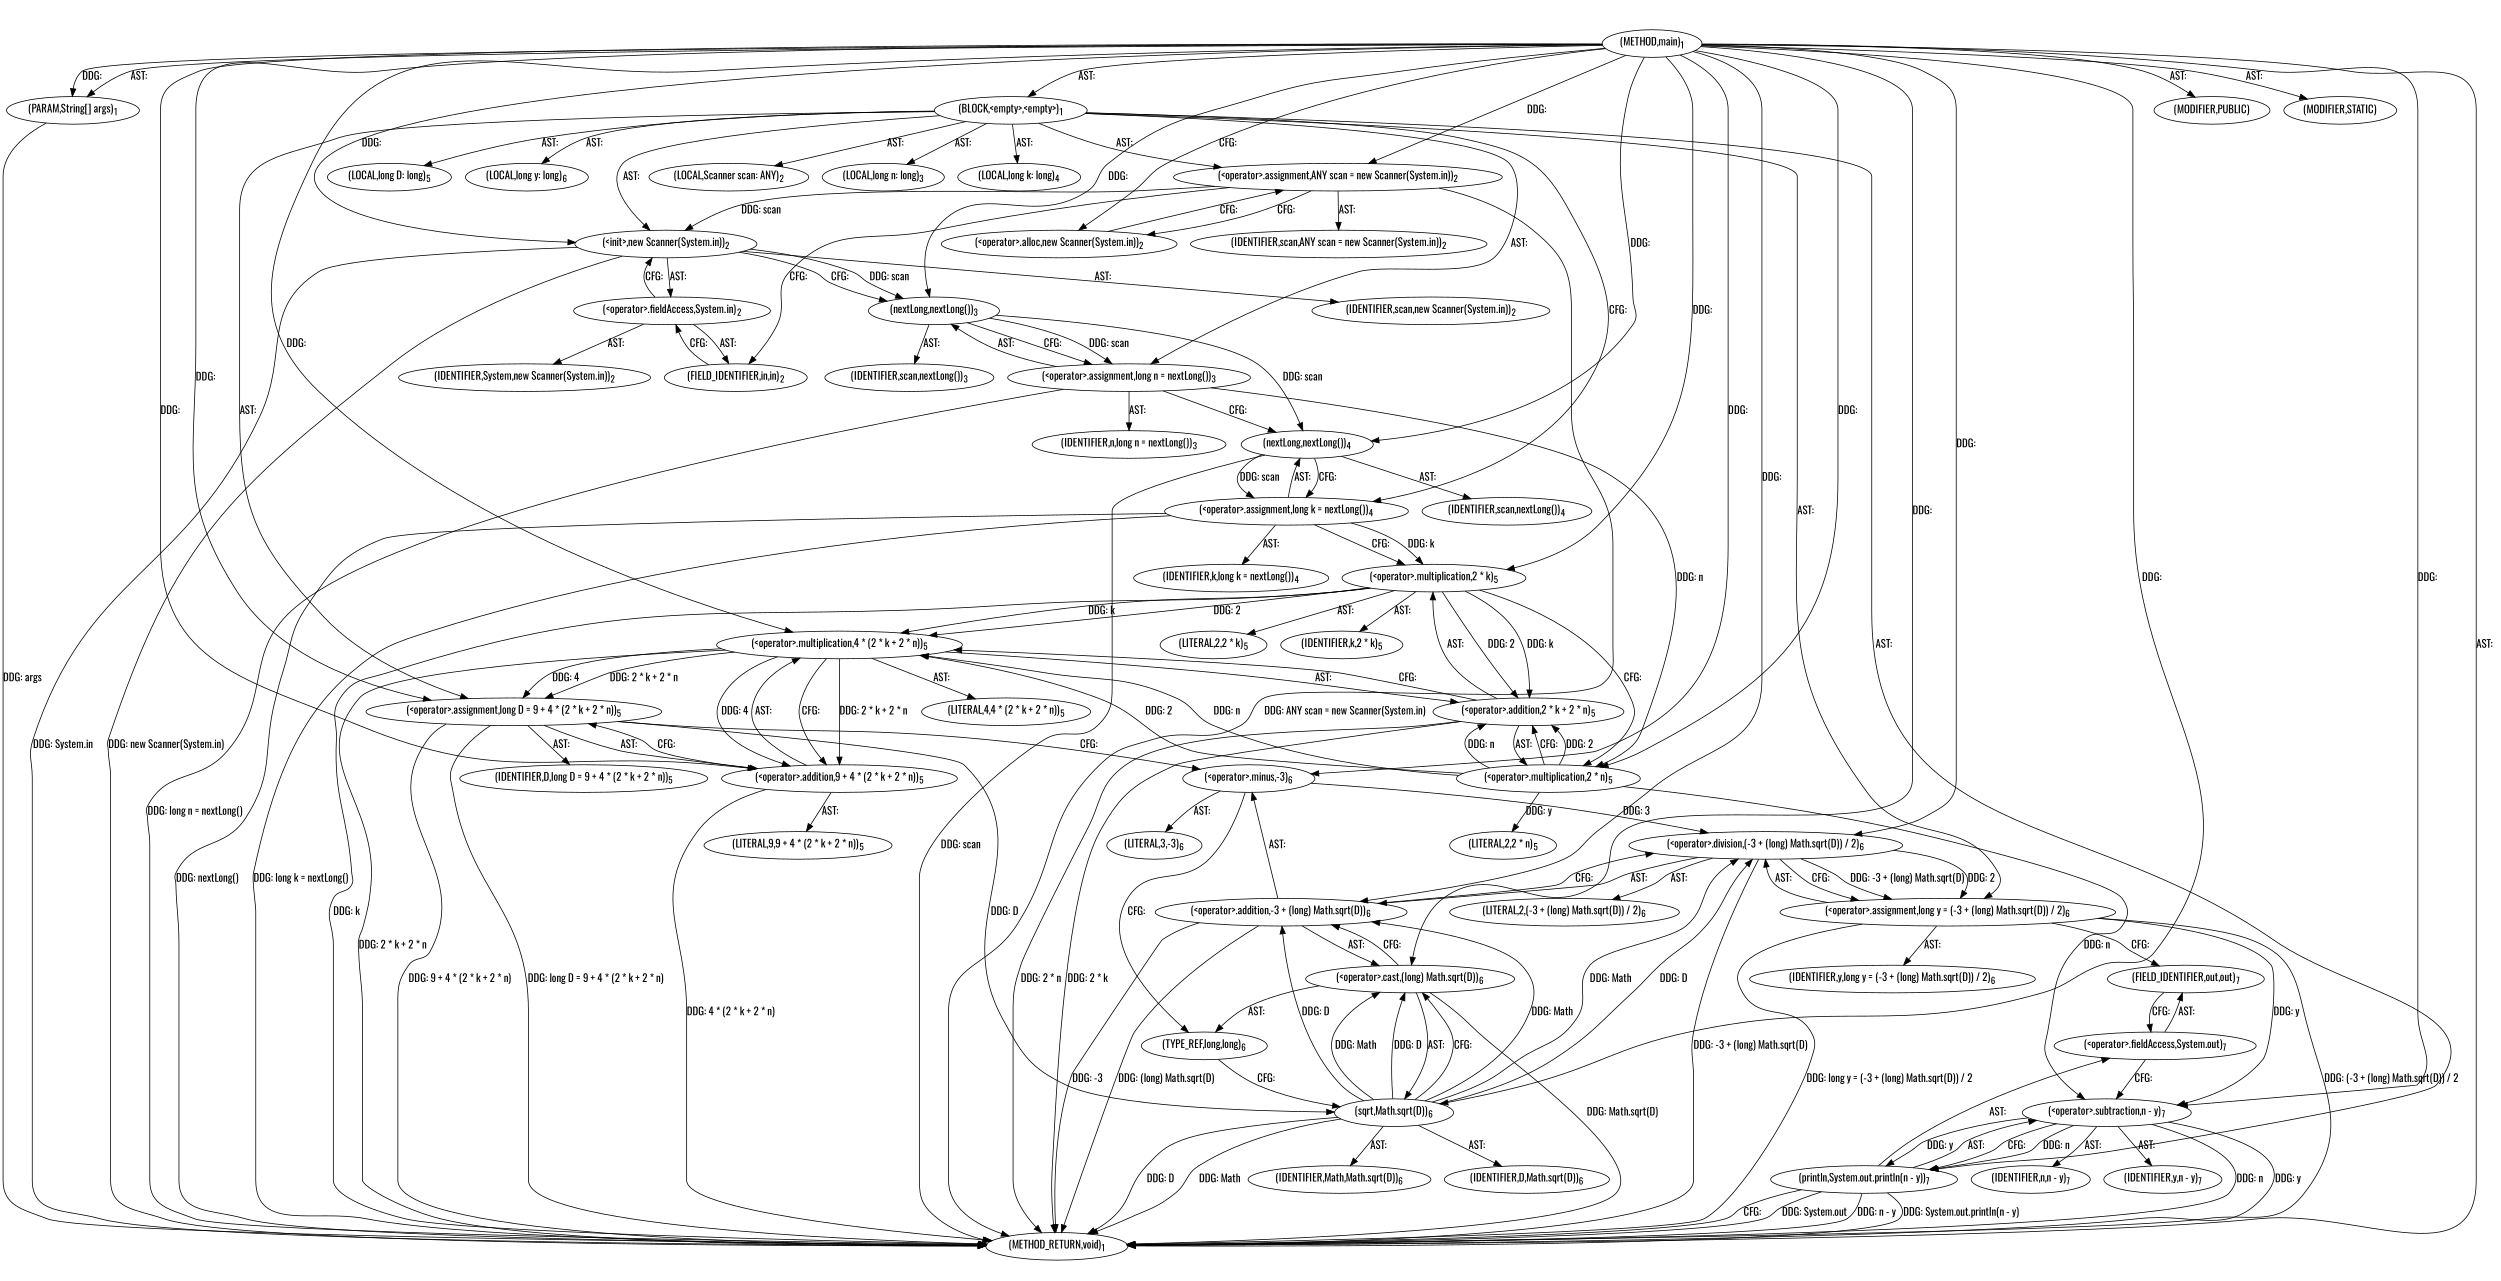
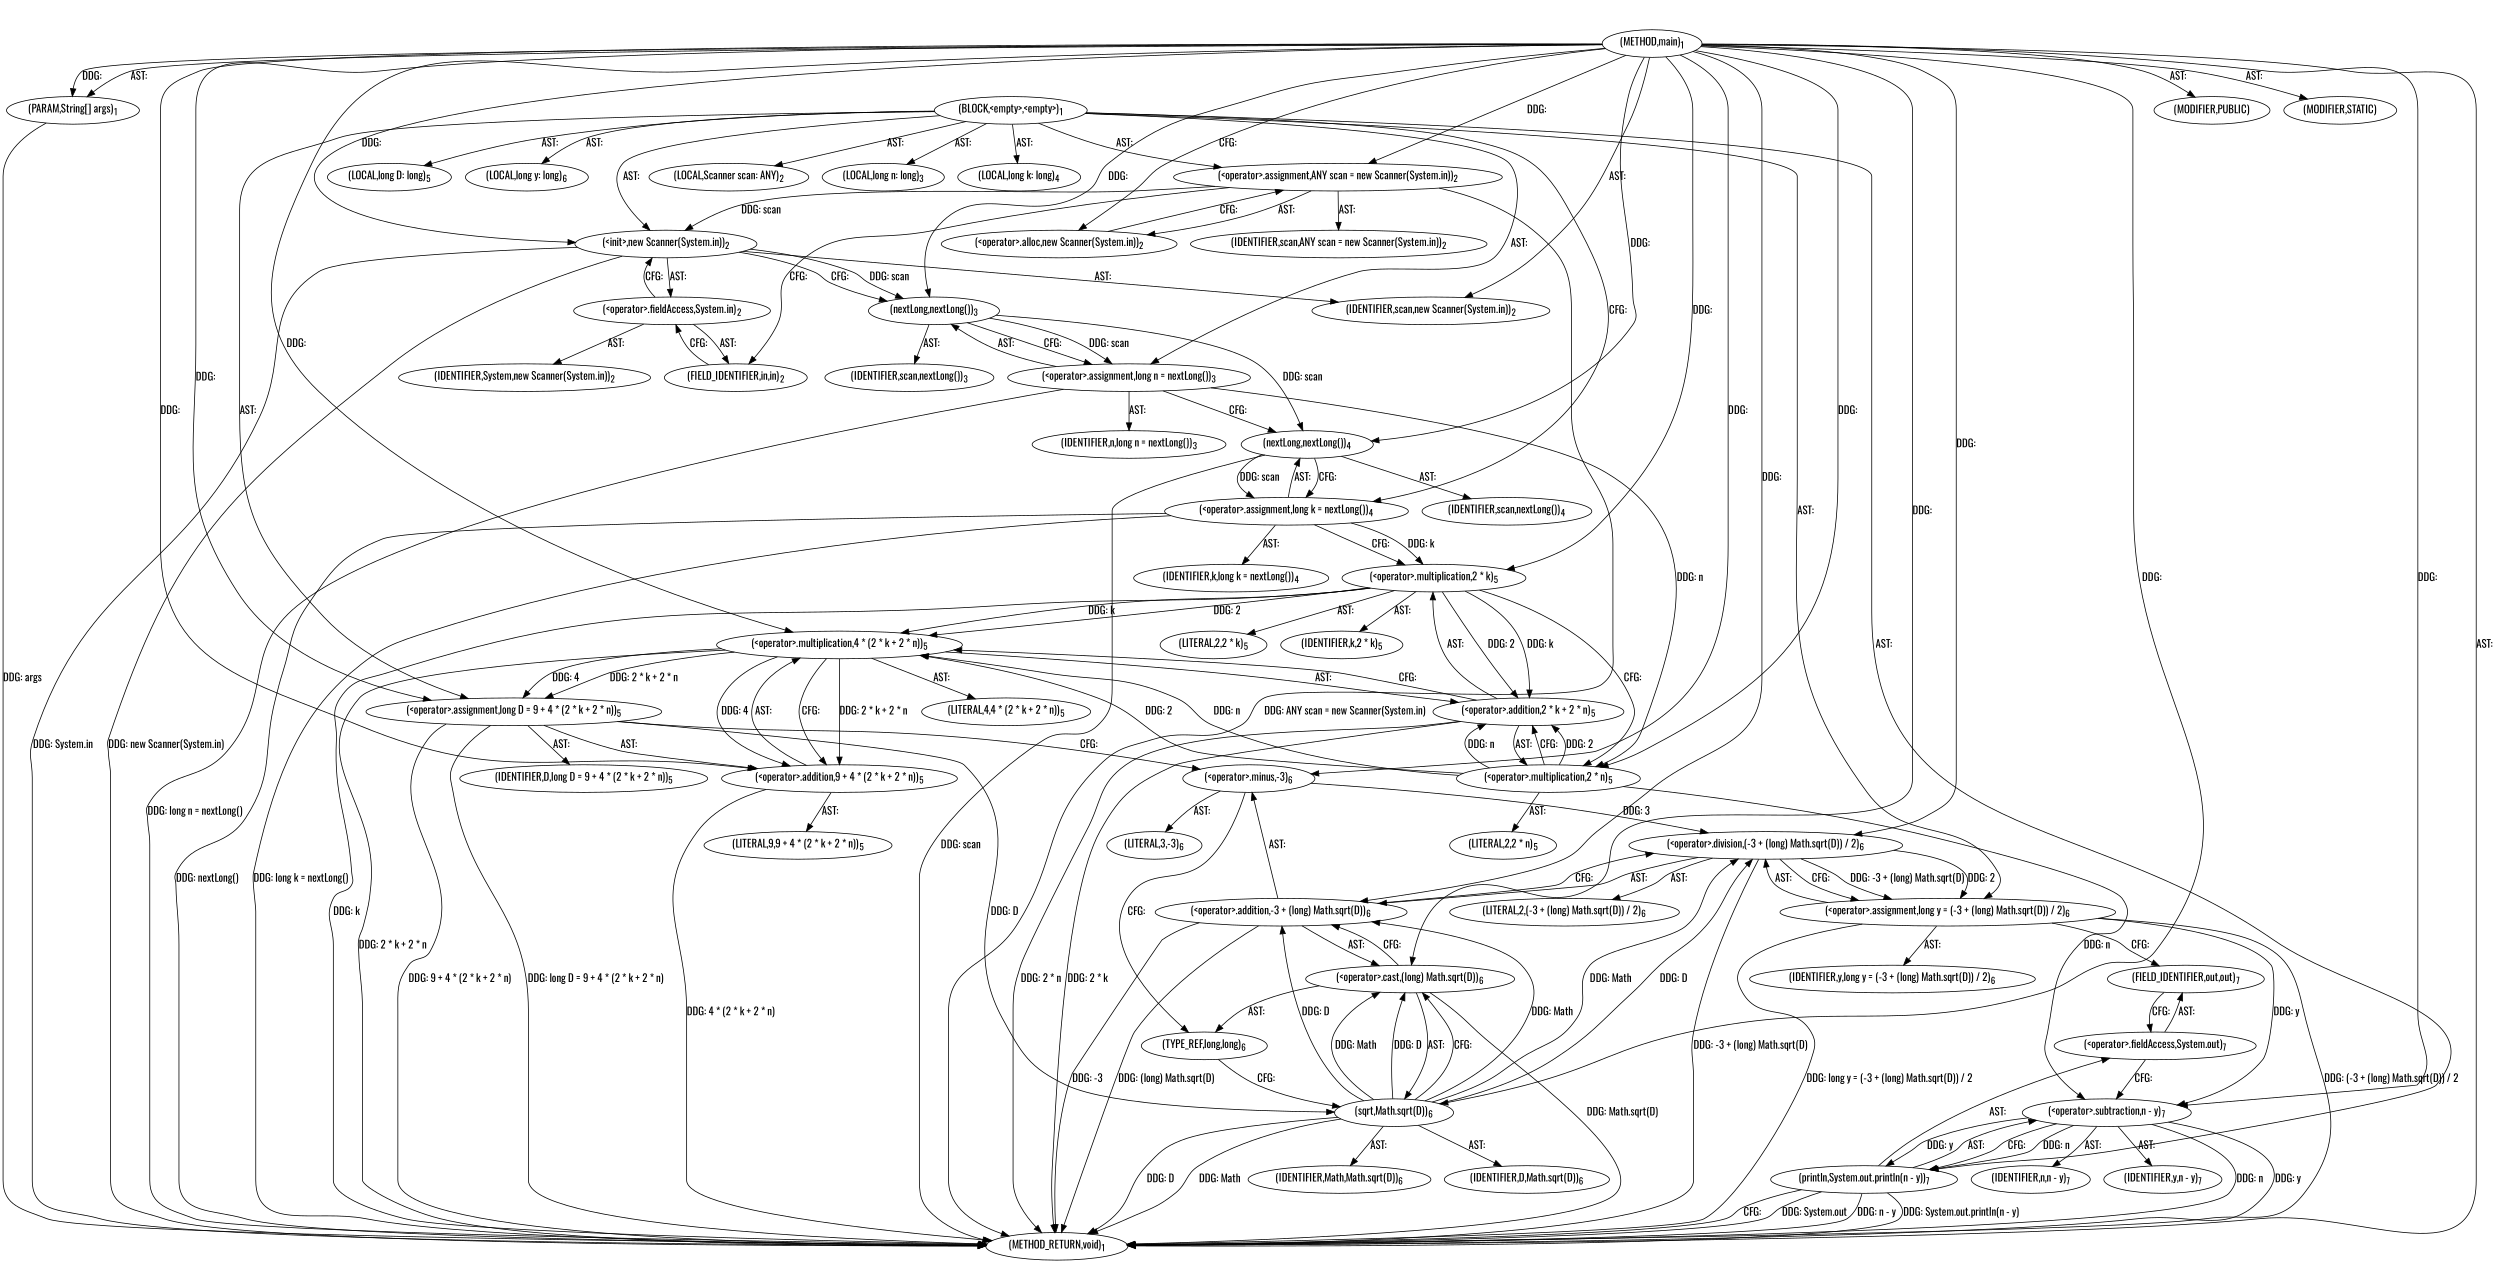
edge "(METHOD,main)" -> "(BLOCK,<empty>,<empty>)": now "(METHOD,main)" -> "(IDENTIFIER,scan,new Scanner(System.in))"
edge "(<operator>.assignment,ANY scan = new Scanner(System.in))" -> "(<operator>.alloc,new Scanner(System.in))": label "CFG: " -> "AST: "
edge "(<operator>.addition,9 + 4 * (2 * k + 2 * n))" -> "(<operator>.assignment,long D = 9 + 4 * (2 * k + 2 * n))": removed, label "CFG:"
edge "(<operator>.multiplication,2 * n)" -> "(LITERAL,2,2 * n)": label "DDG: y" -> "AST: "
